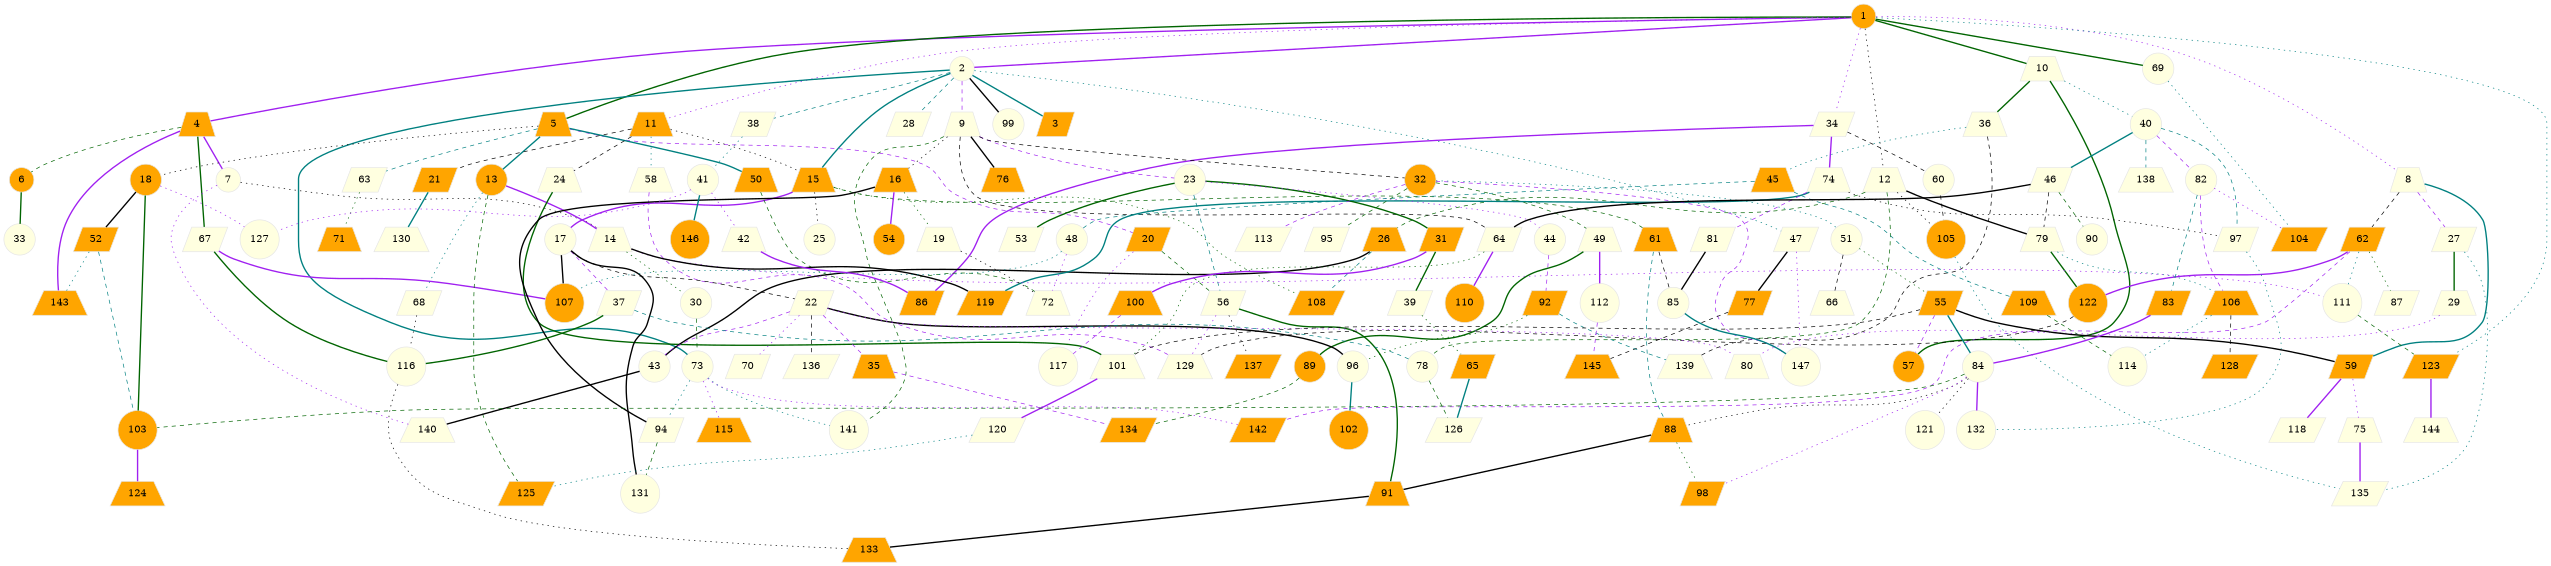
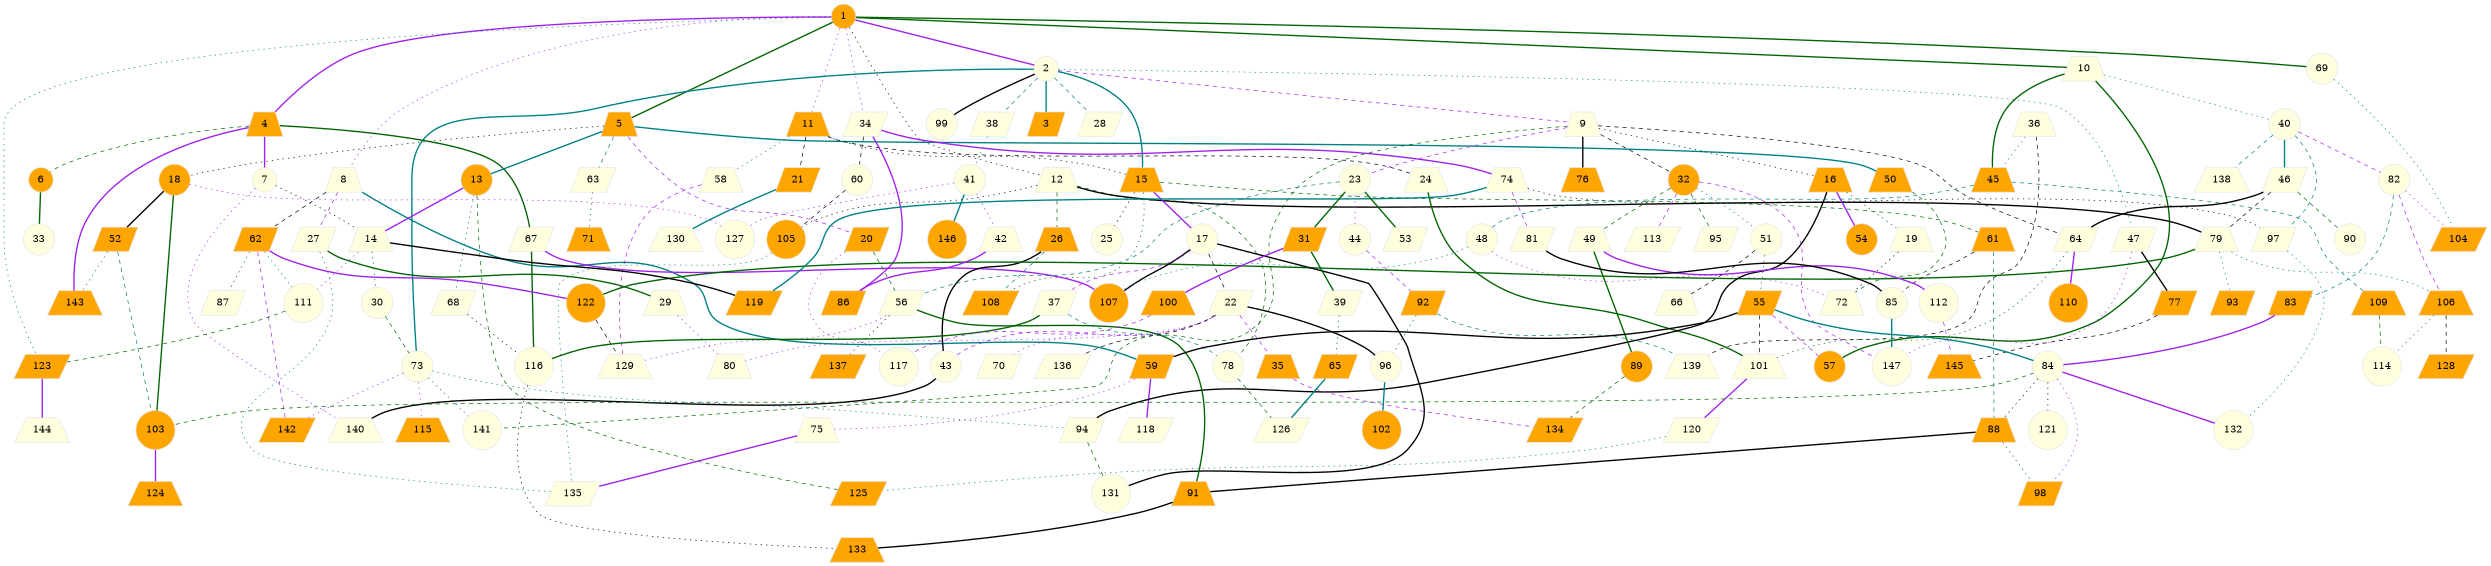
edge "10" -- "36": now "10" -- "45"
node "93": added
